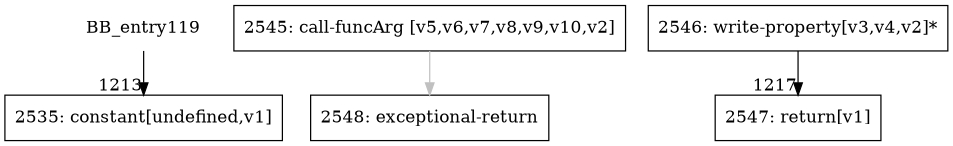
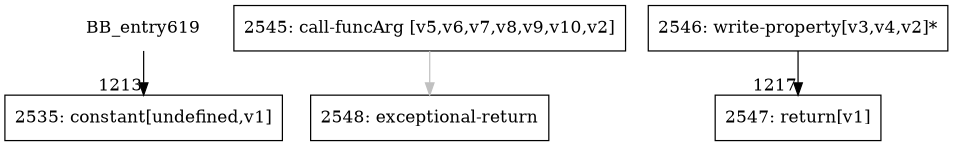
node "BB_entry119": label "BB_entry119" -> "BB_entry619"
